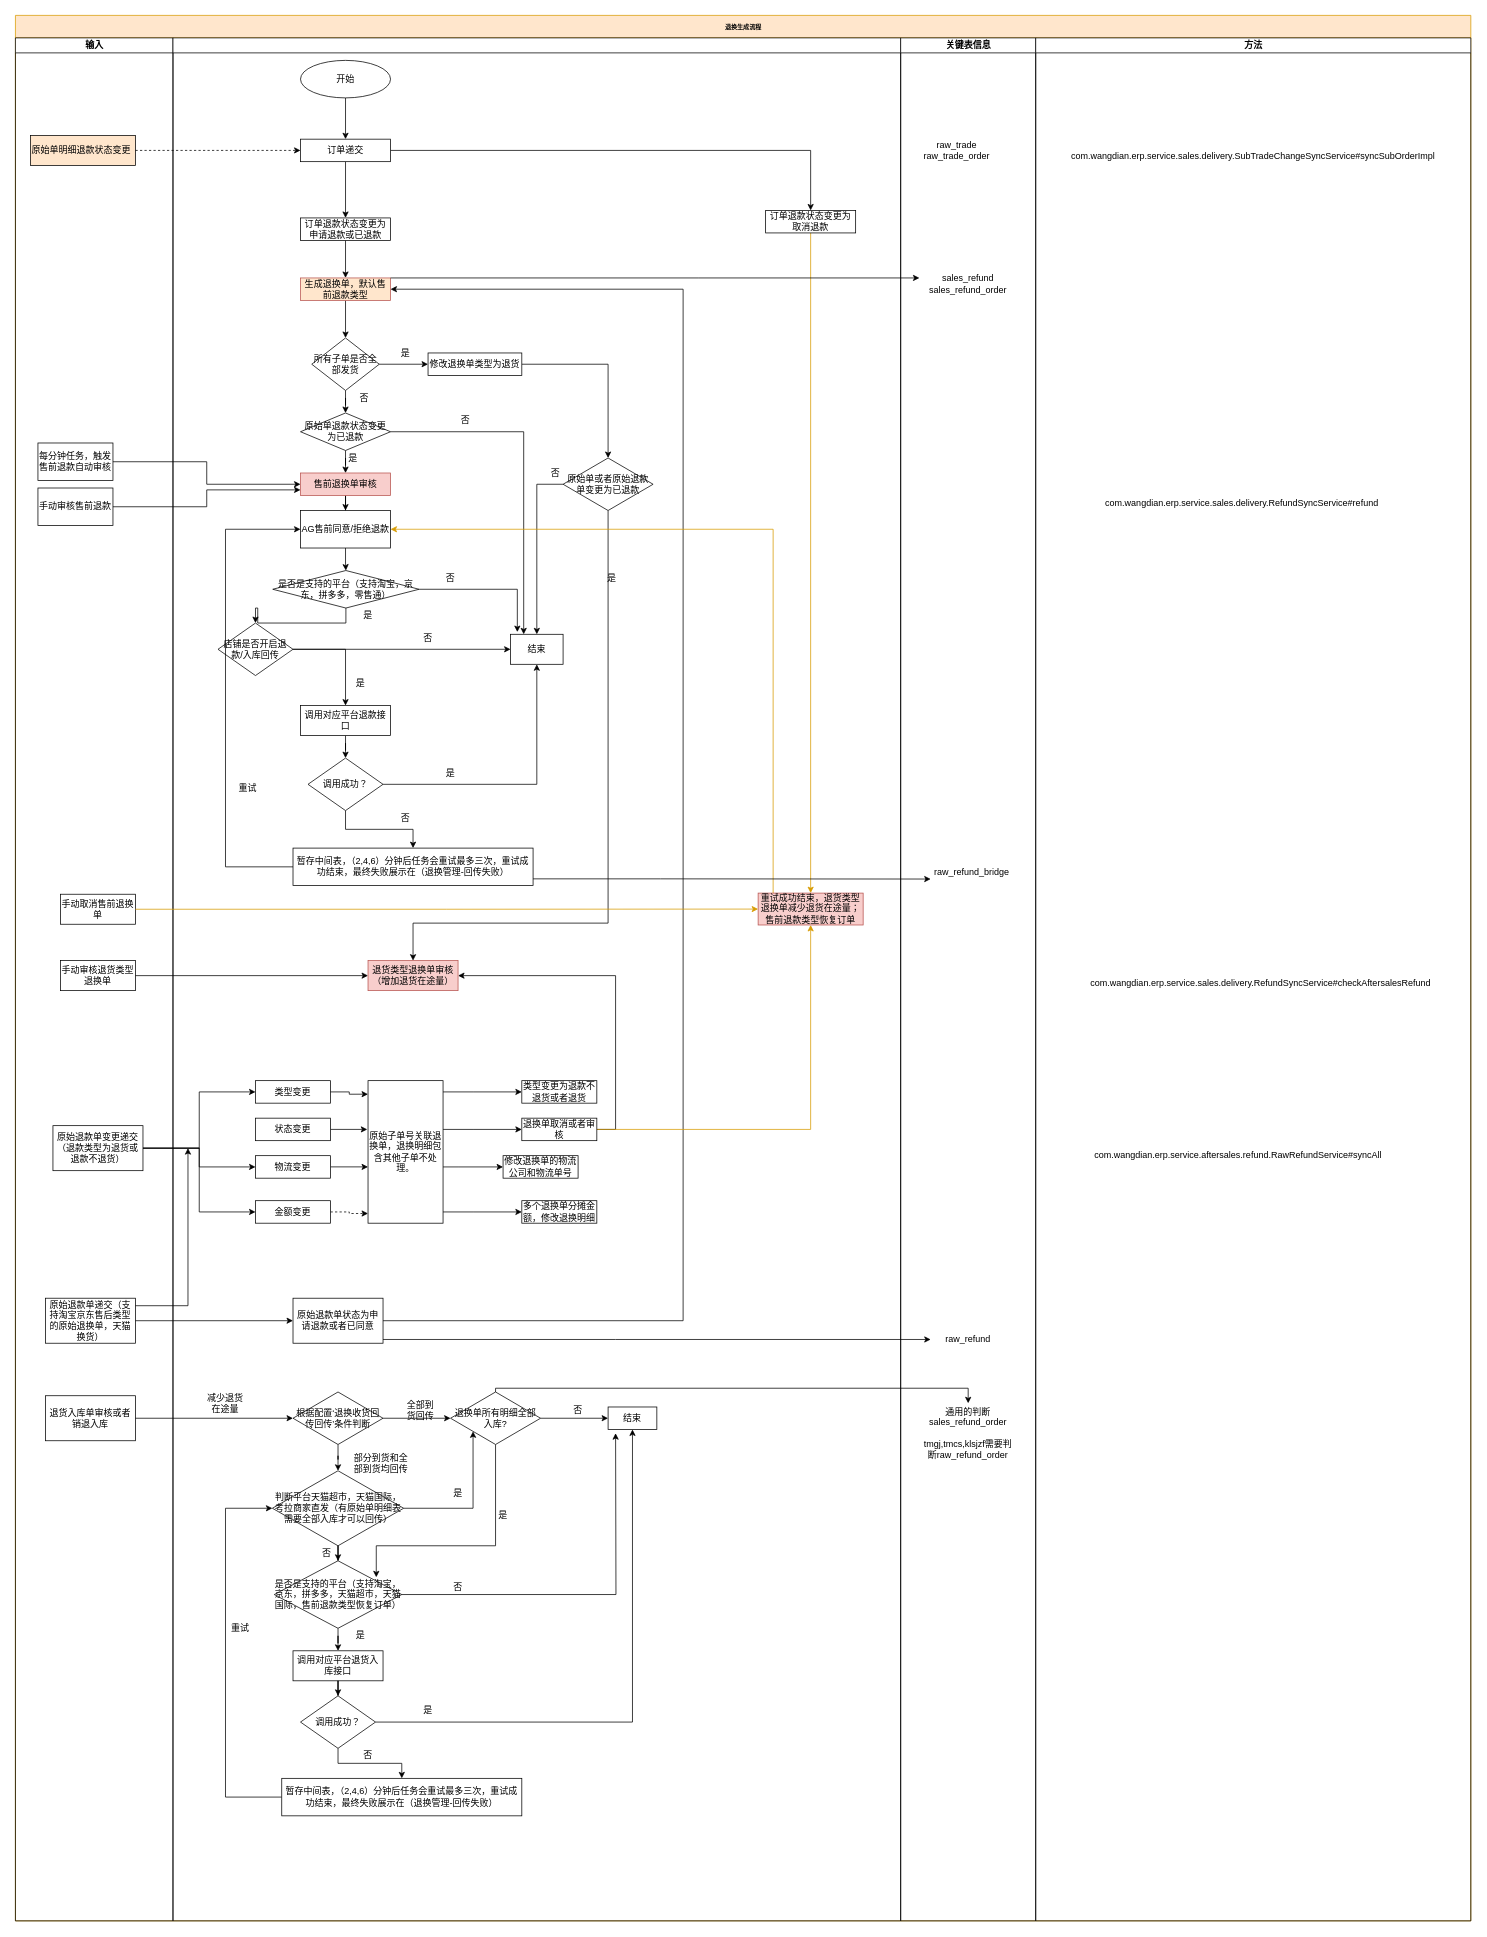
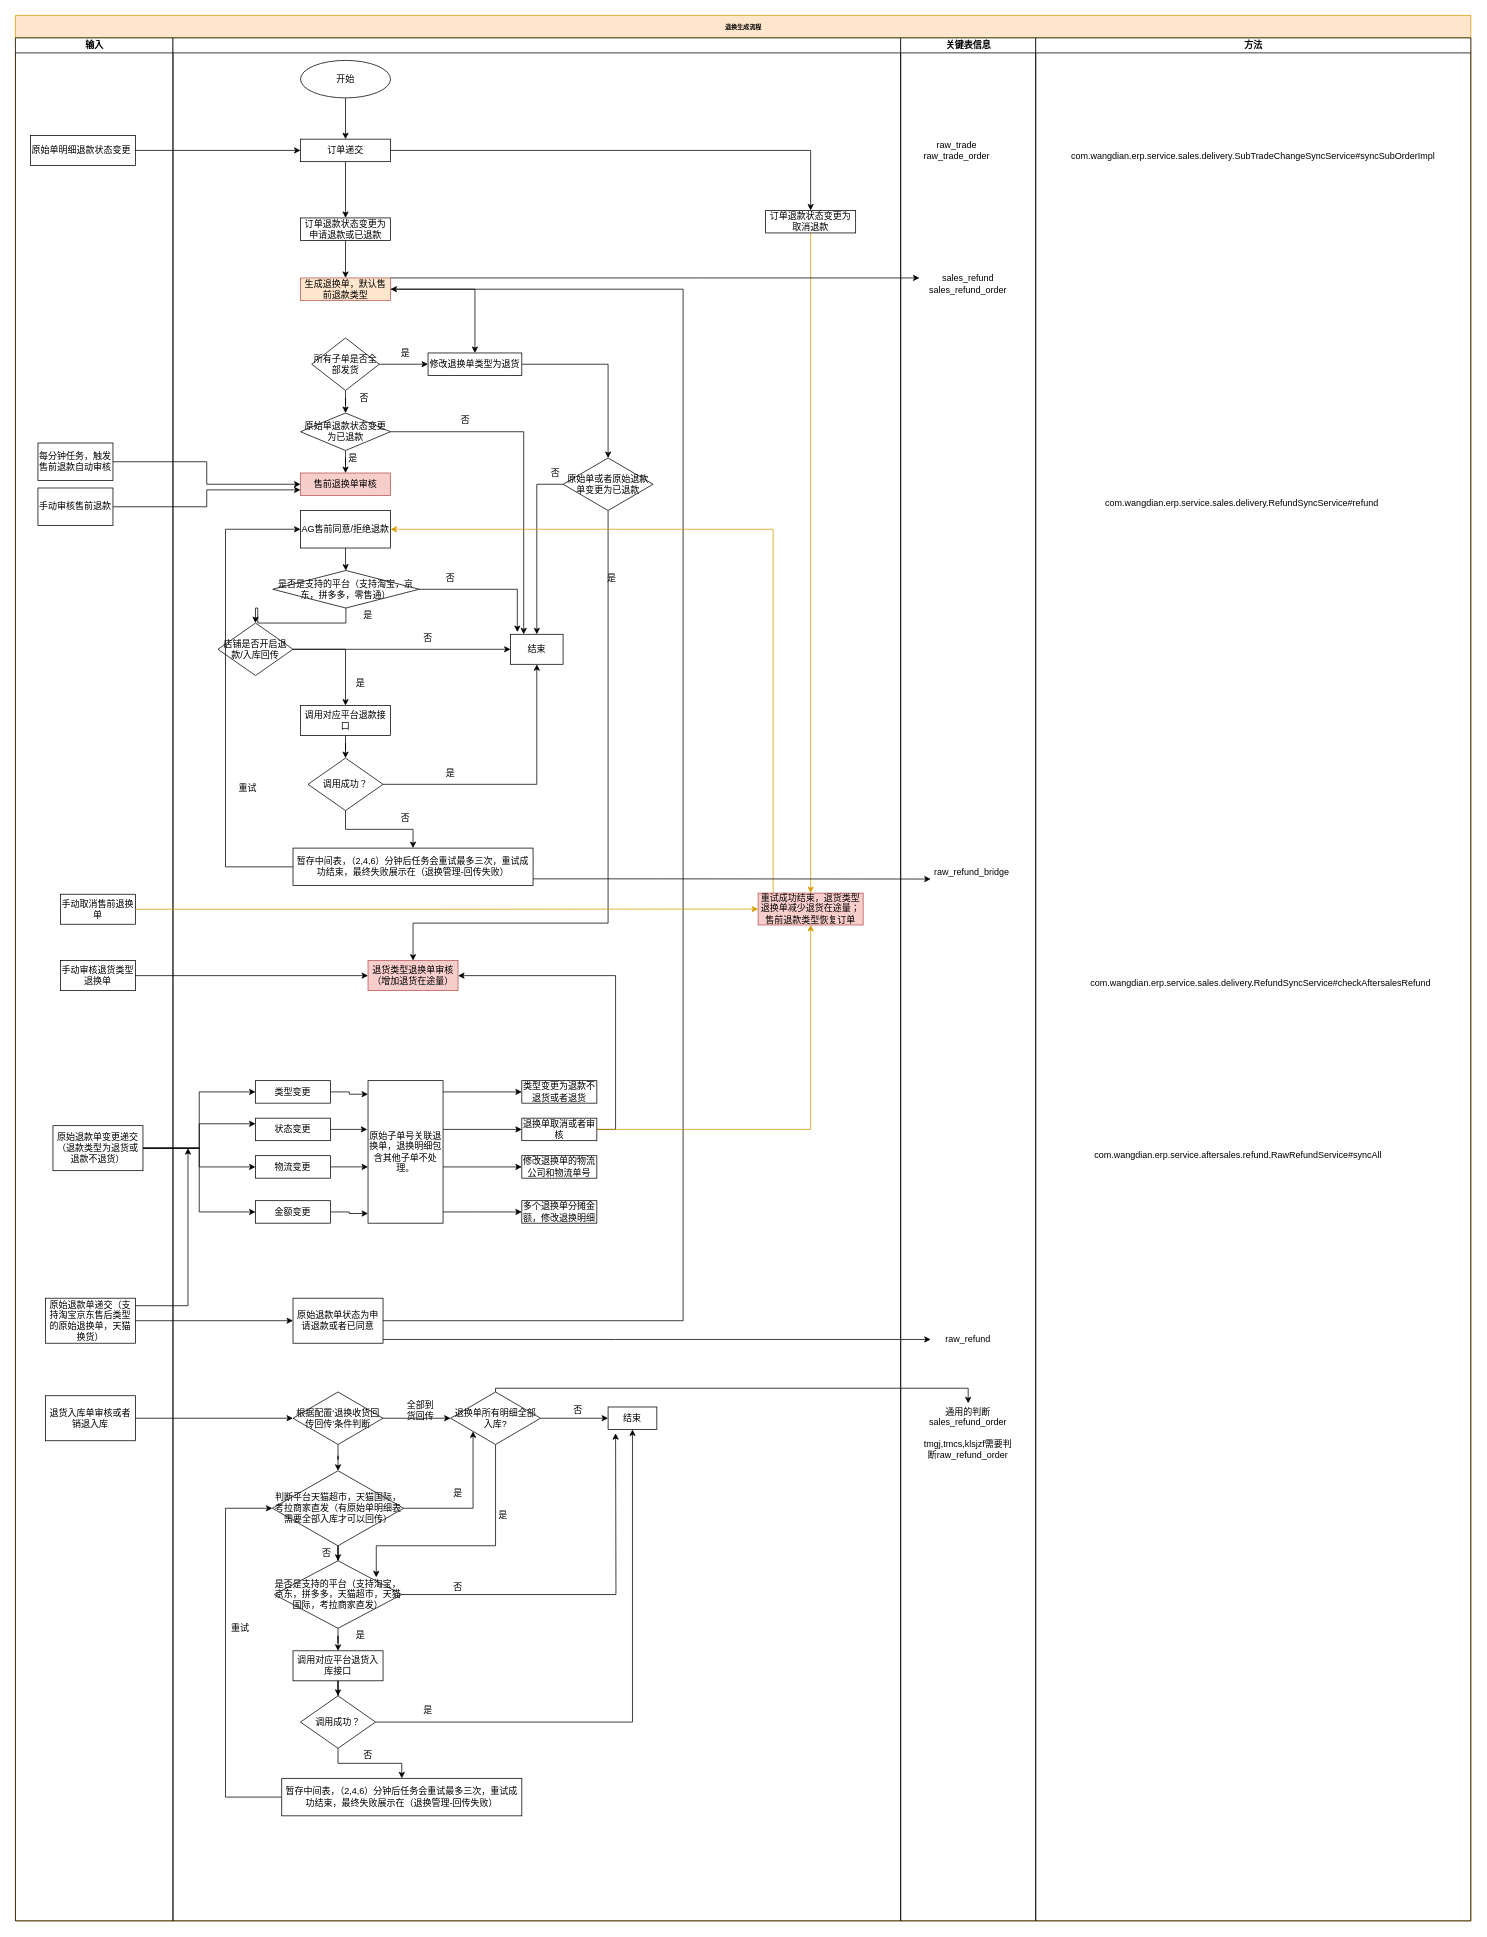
node "原始单明细退款状态变更": fillcolor #ffe6cc -> #ffffff
edge "原始单明细退款状态变更" -> "订单递交": style dashed -> solid
edge "生成退换单，默认售前退款类型" -> "所有子单是否全部发货": now "生成退换单，默认售前退款类型" -> "修改退换单类型为退货"
edge "售前退换单审核" -> "AG售前同意/拒绝退款": removed
edge "原始退款单变更递交（退款类型为退货或退款不退货）" -> "状态变更": added
node "修改退换单的物流公司和物流单号": moved (540, 1167) -> (559, 1167)
edge "金额变更" -> "原始子单号关联退换单，退换明细包含其他子单不处理。": style dashed -> solid
node "减少退货在途量": removed
node "部分到货和全部到货均回传": removed
node "是否是支持的平台（支持淘宝，京东，拼多多，天猫超市，天猫国际，售前退款类型恢复订单）": label "是否是支持的平台（支持淘宝，京东，拼多多，天猫超市，天猫国际，售前退款类型恢复订单）" -> "是否是支持的平台（支持淘宝，京东，拼多多，天猫超市，天猫国际，考拉商家直发）"
